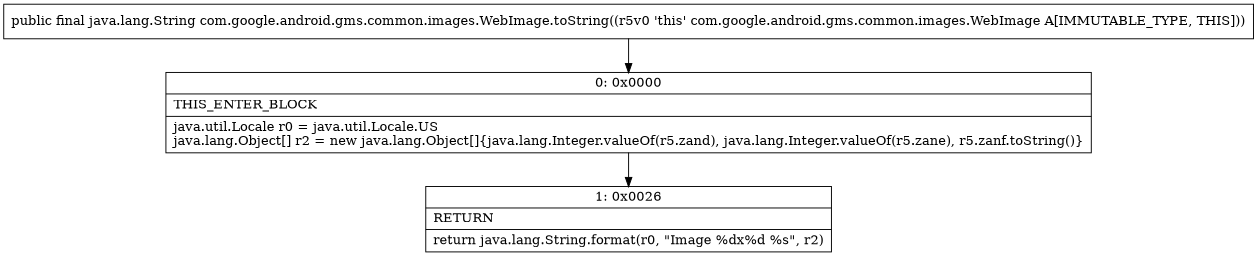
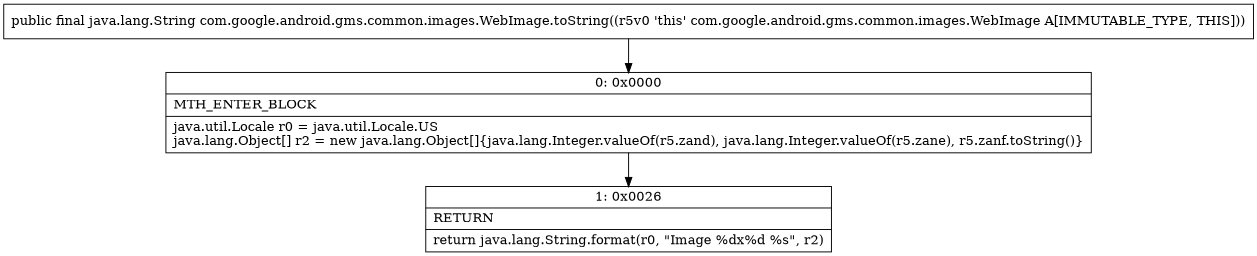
node "0: 0x0000": text "THIS_ENTER_BLOCK" -> "MTH_ENTER_BLOCK"
